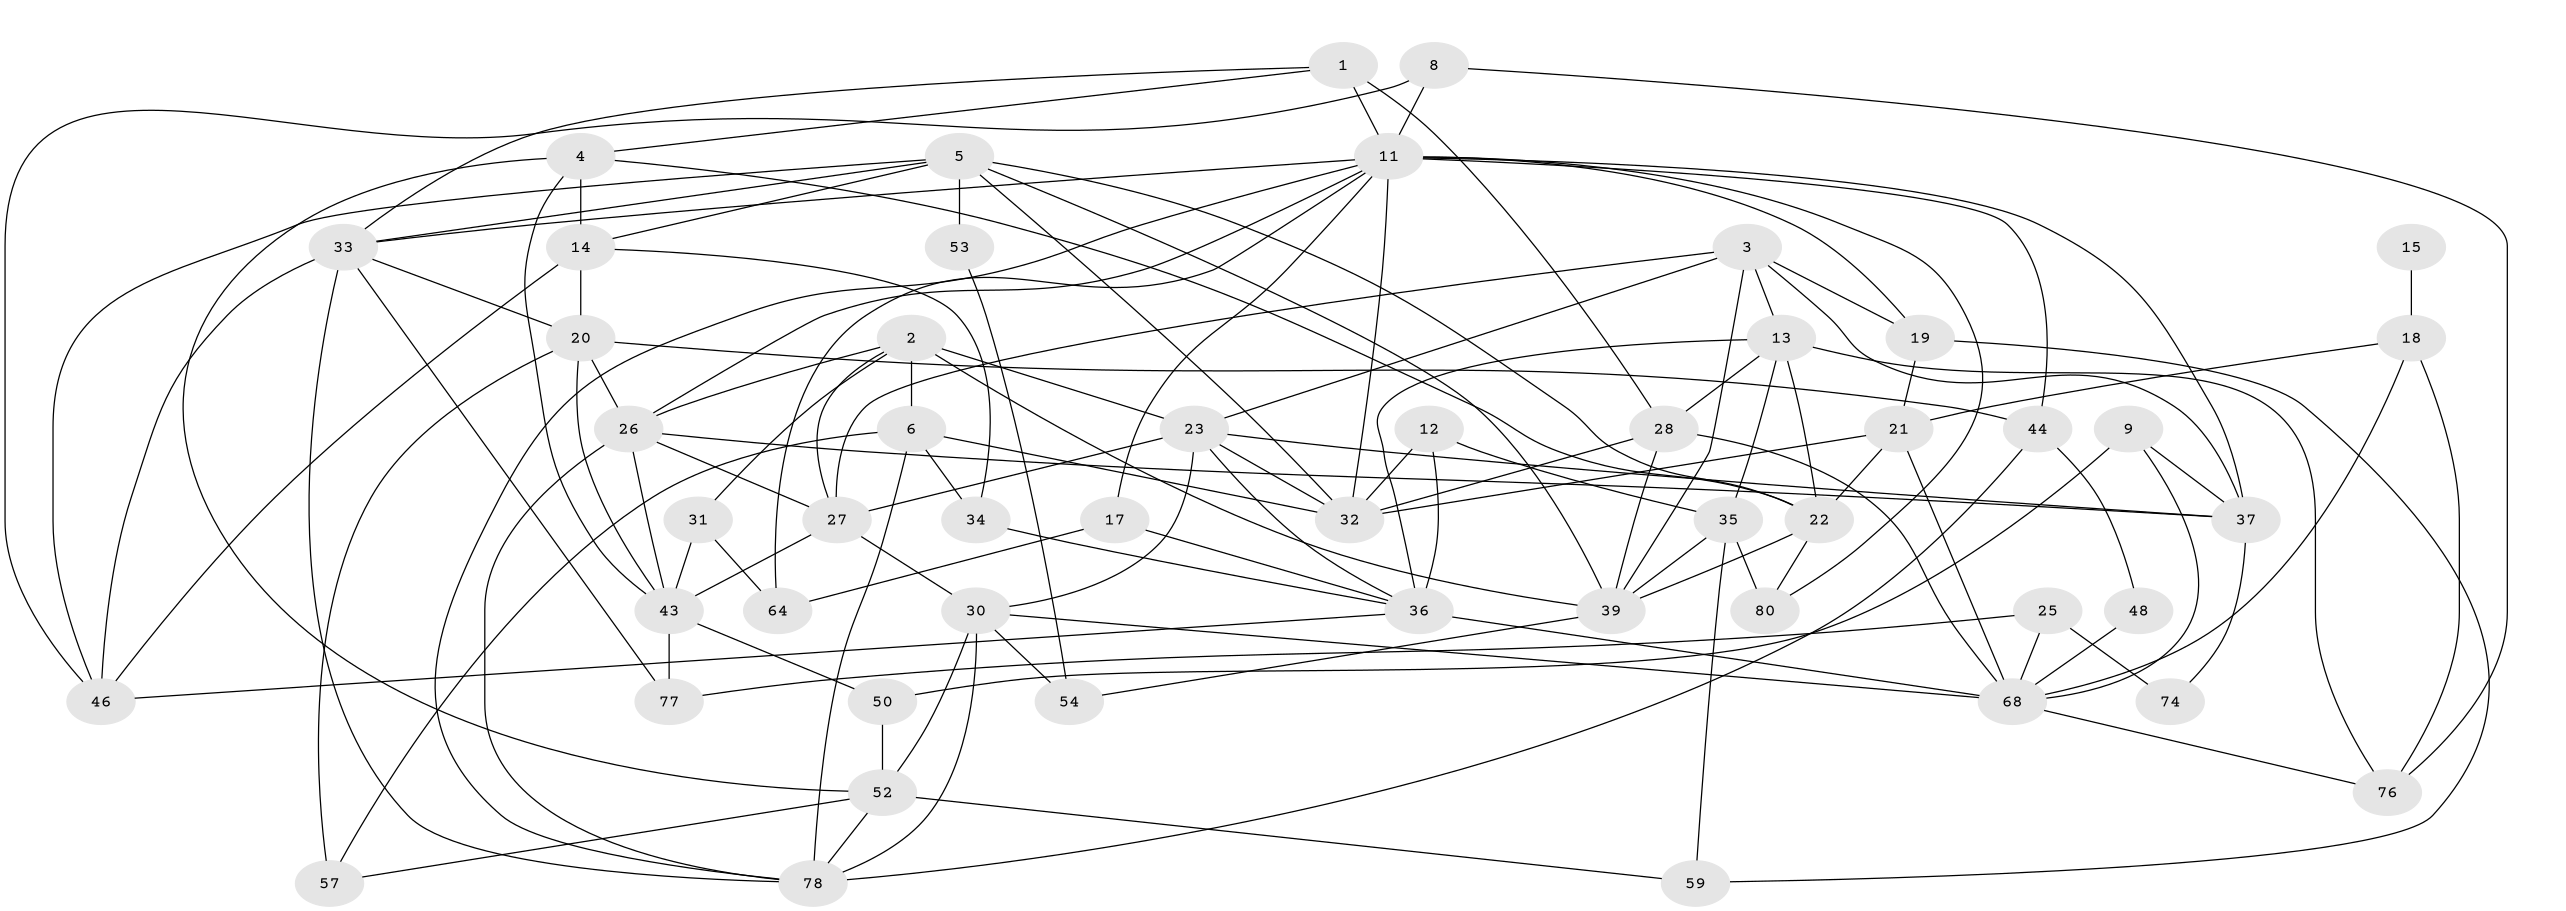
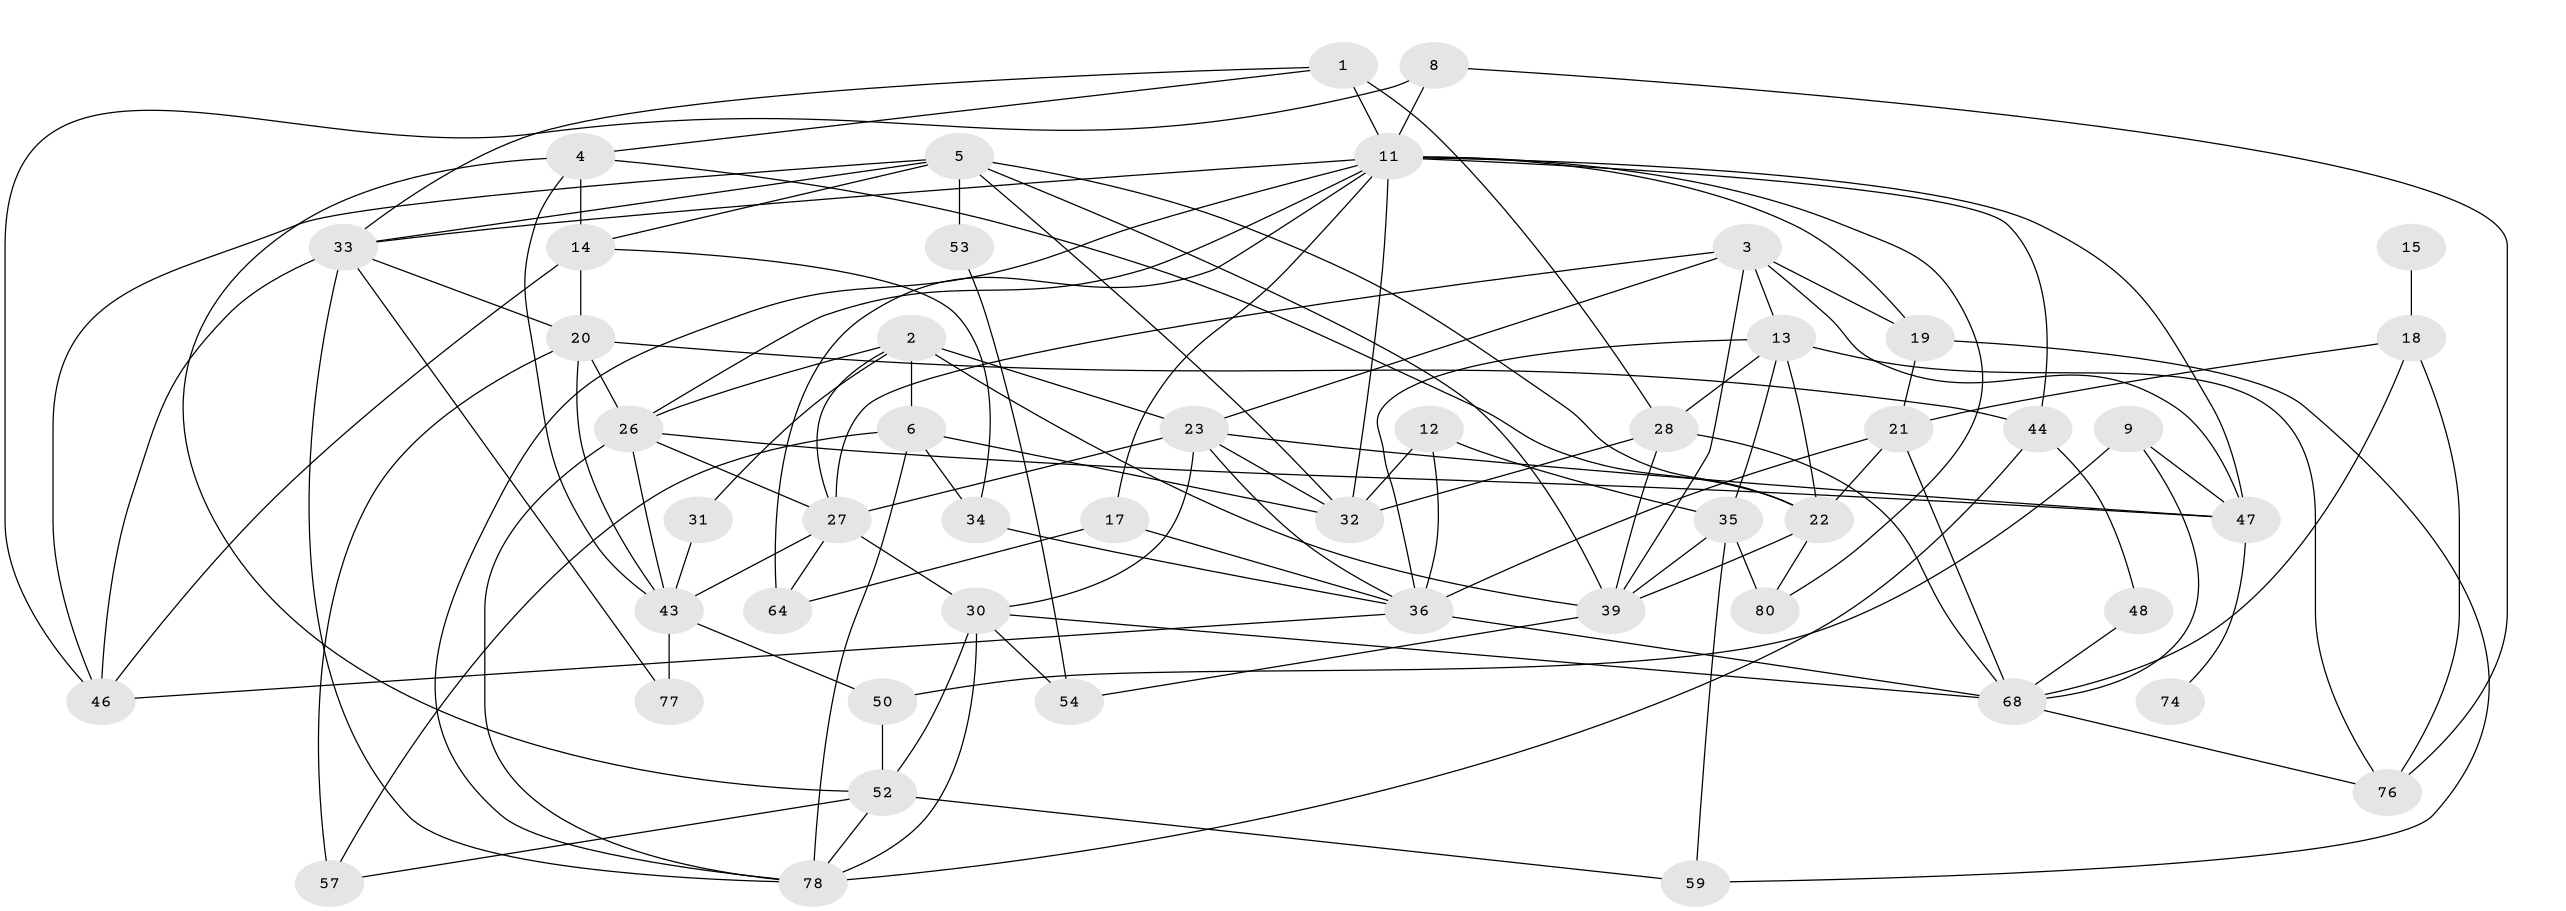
edge "21" -- "32": now "21" -- "36"
node "37": label "37" -> "47"
edge "31" -- "64": now "27" -- "64"
node "25": removed
